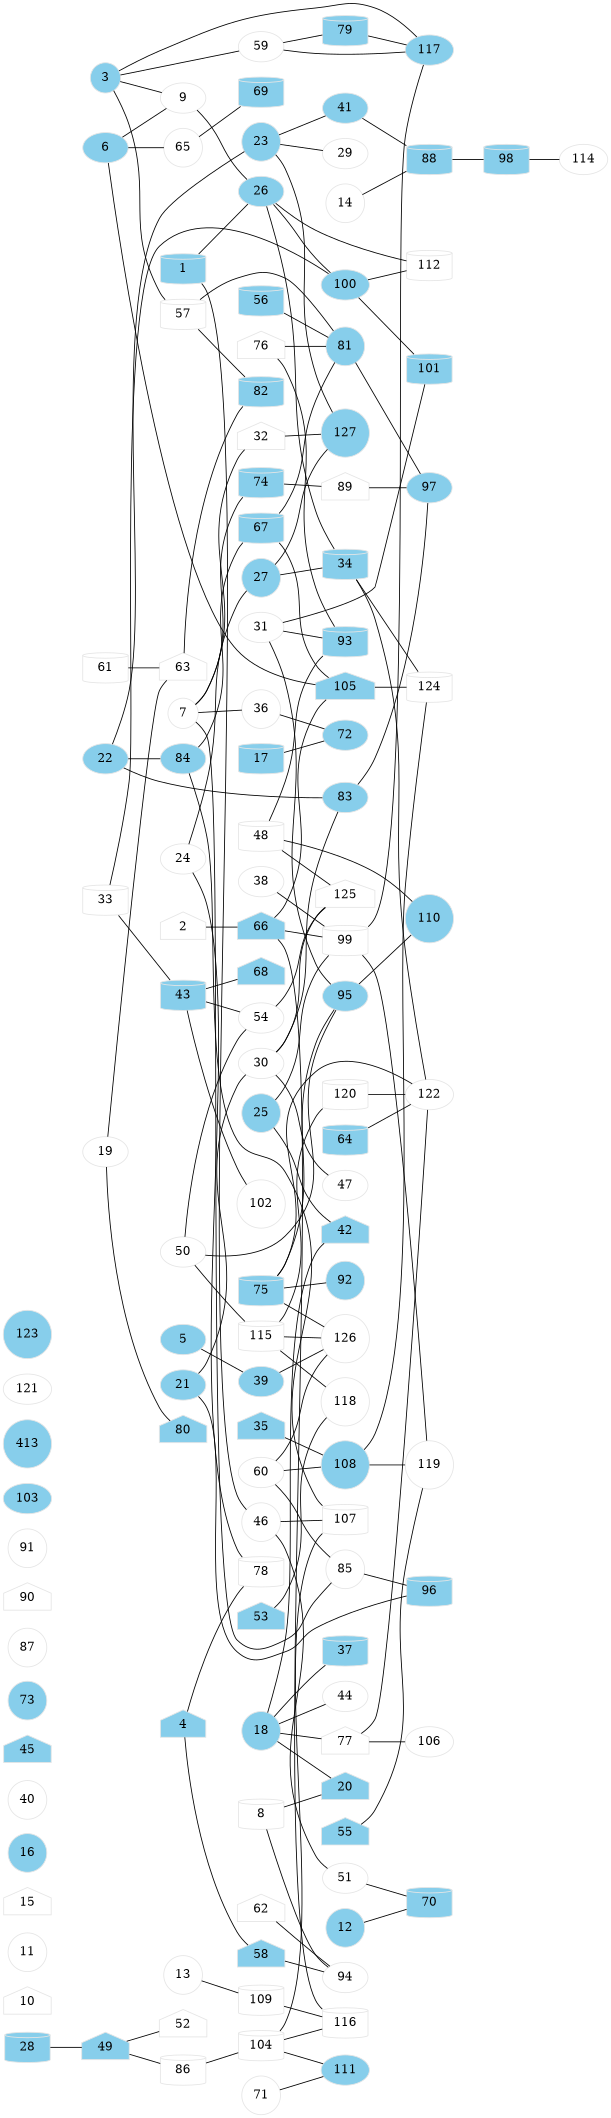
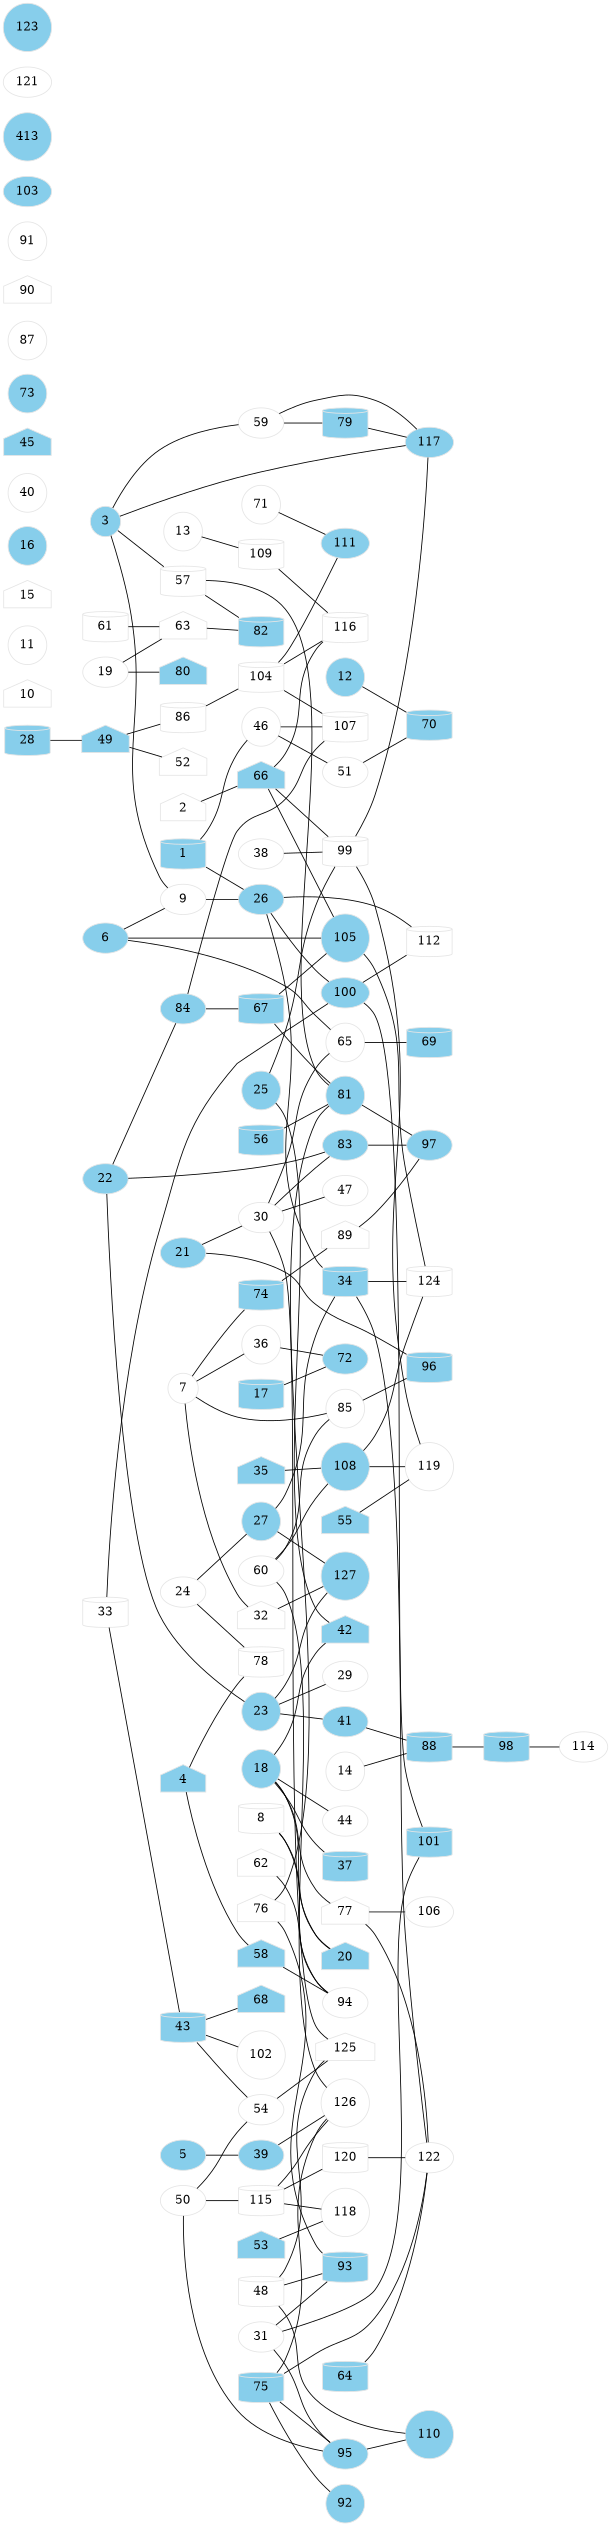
node "105": shape house -> circle
edge "65" -- "30": added
